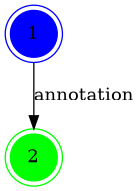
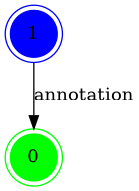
node "2": label "2" -> "0"
